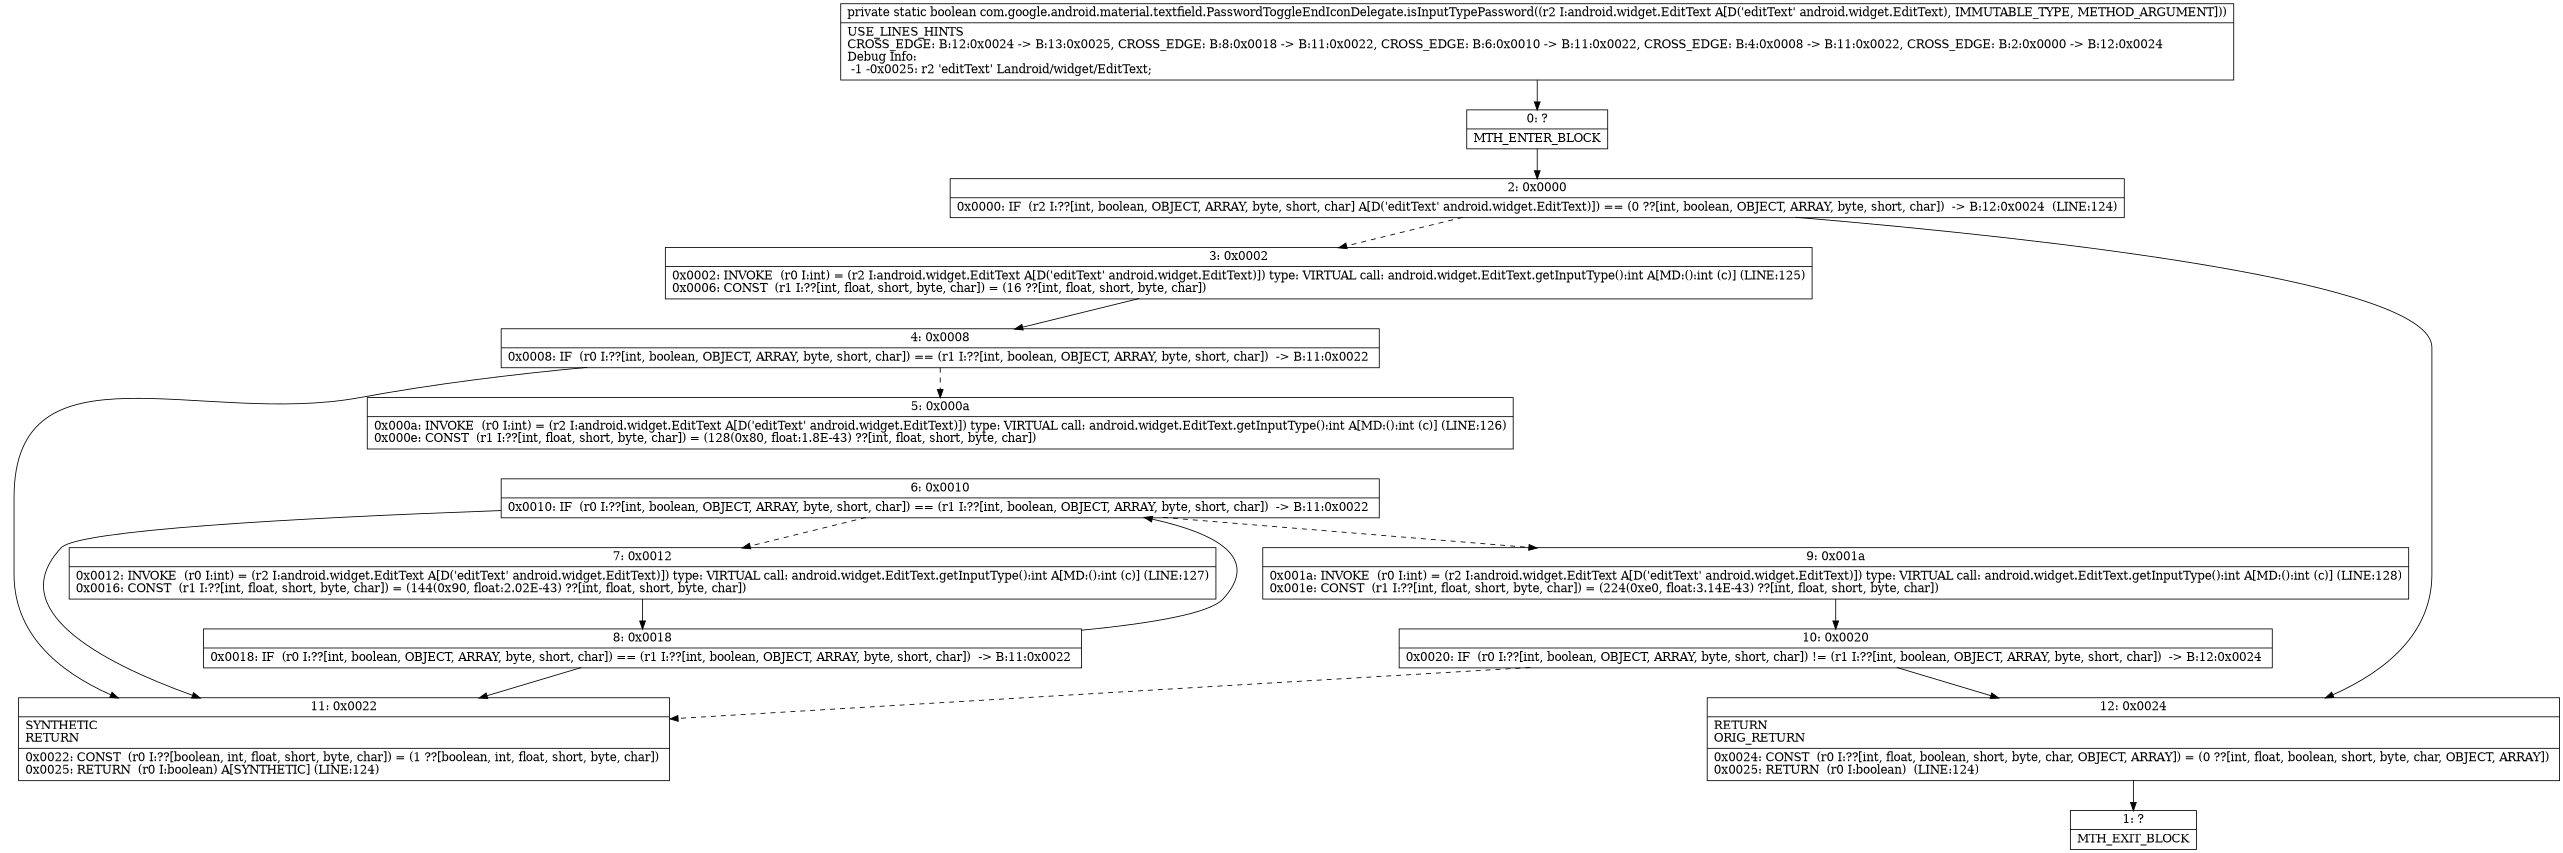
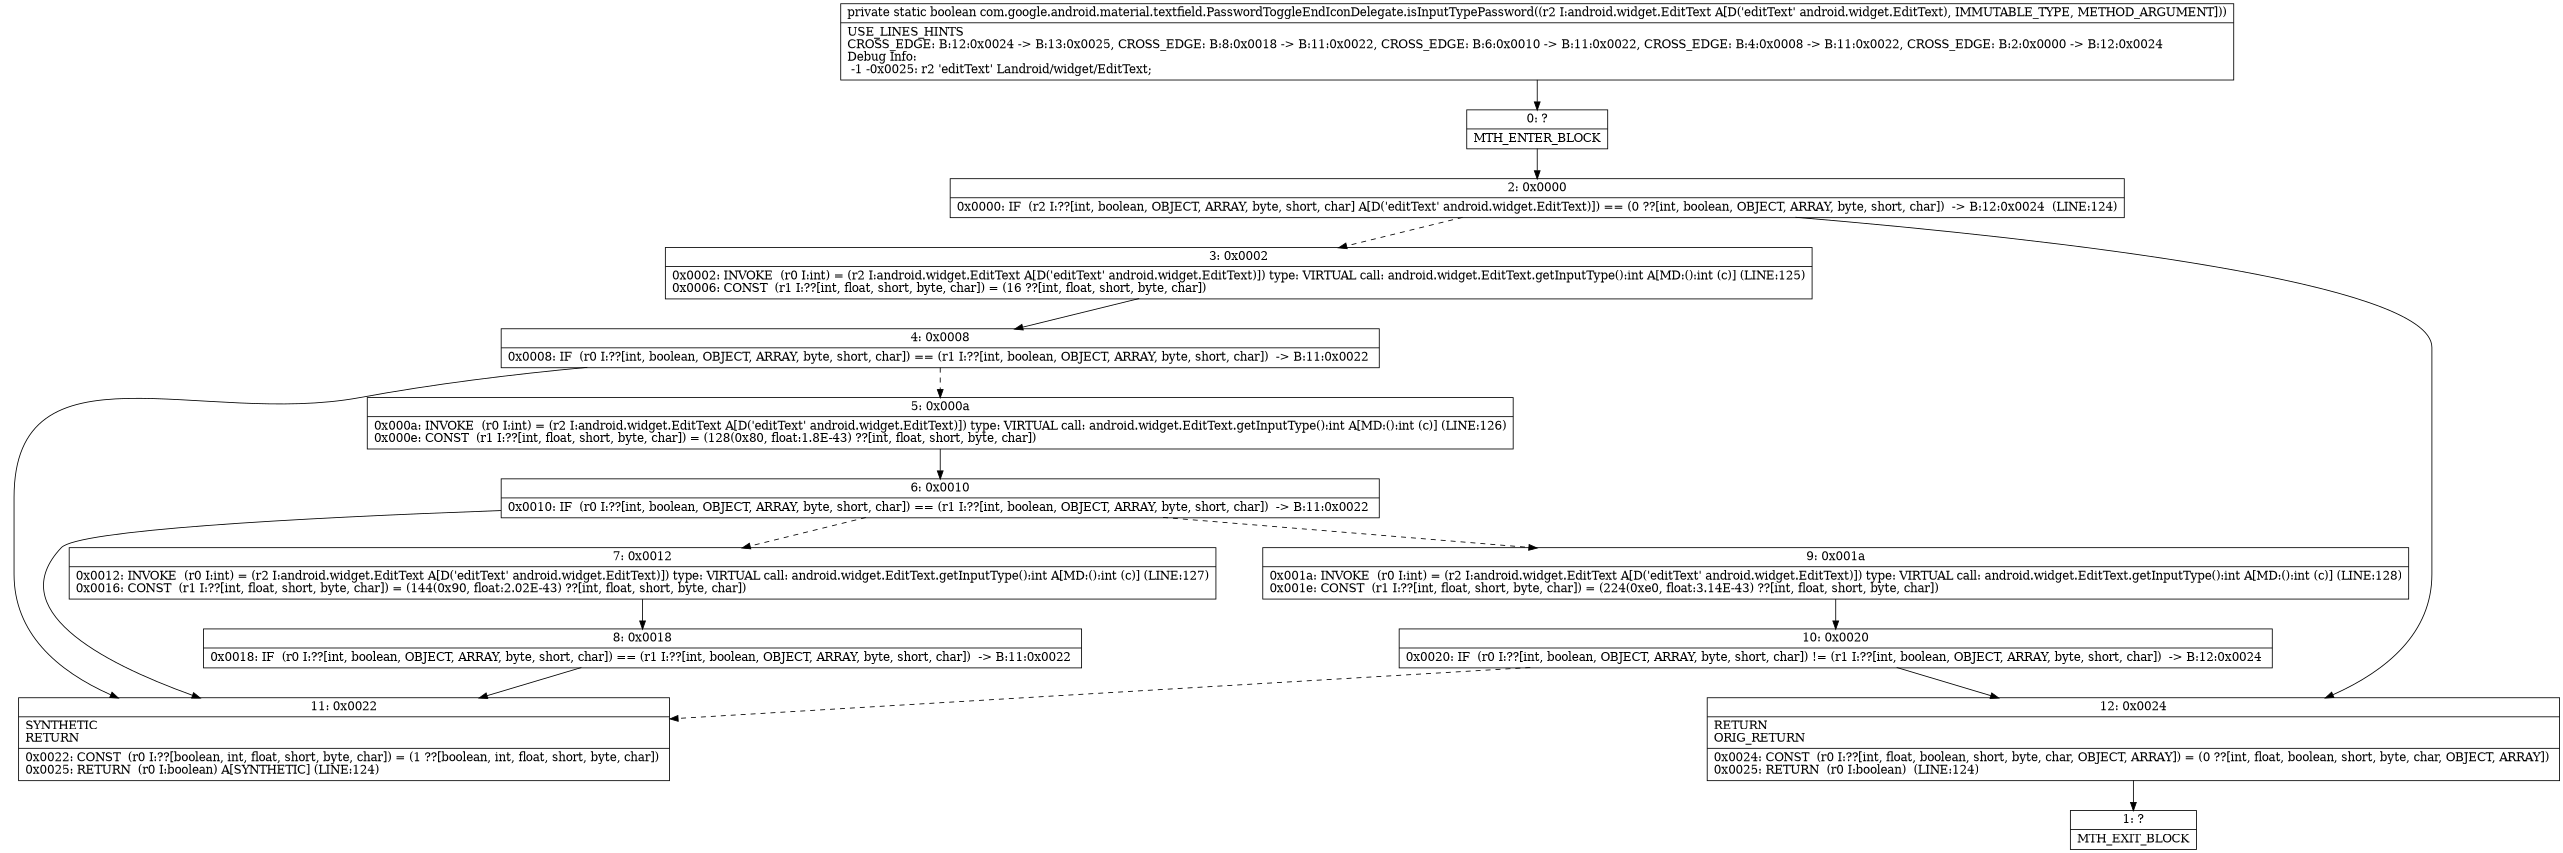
edge "8: 0x0018" -> "6: 0x0010": now "5: 0x000a" -> "6: 0x0010"
